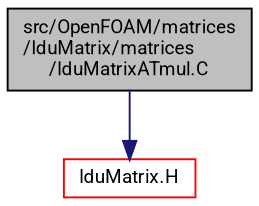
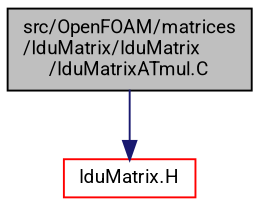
node "src/OpenFOAM/matrices /lduMatrix/matrices /lduMatrixATmul.C": label "src/OpenFOAM/matrices /lduMatrix/matrices /lduMatrixATmul.C" -> "src/OpenFOAM/matrices /lduMatrix/lduMatrix /lduMatrixATmul.C"
